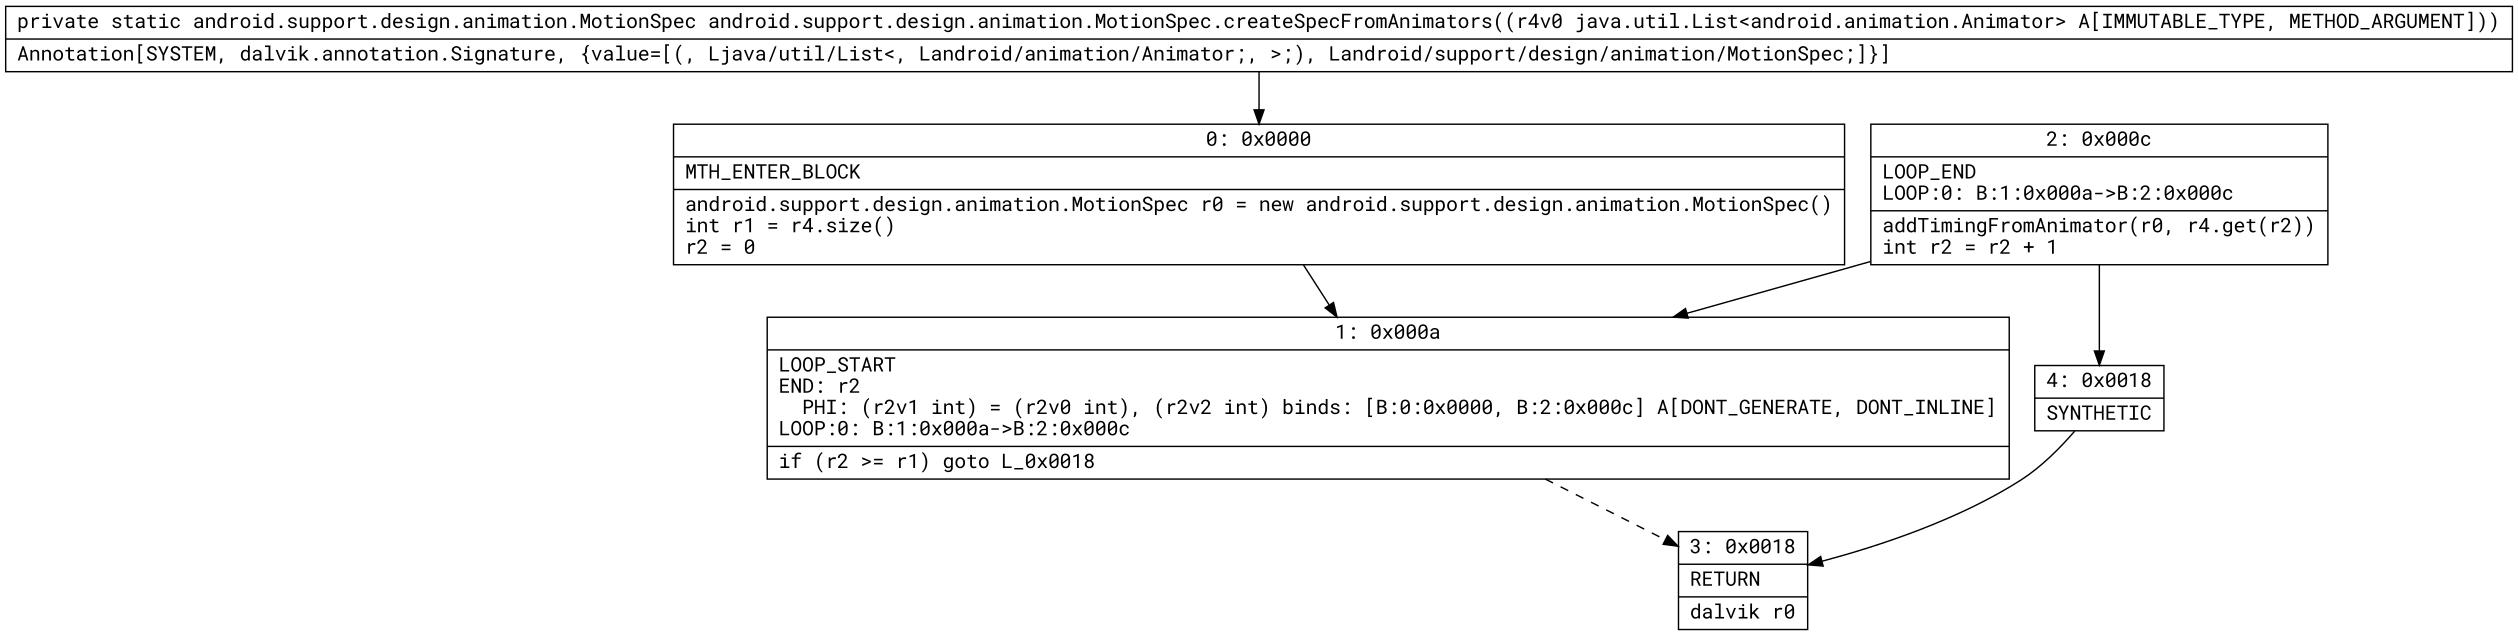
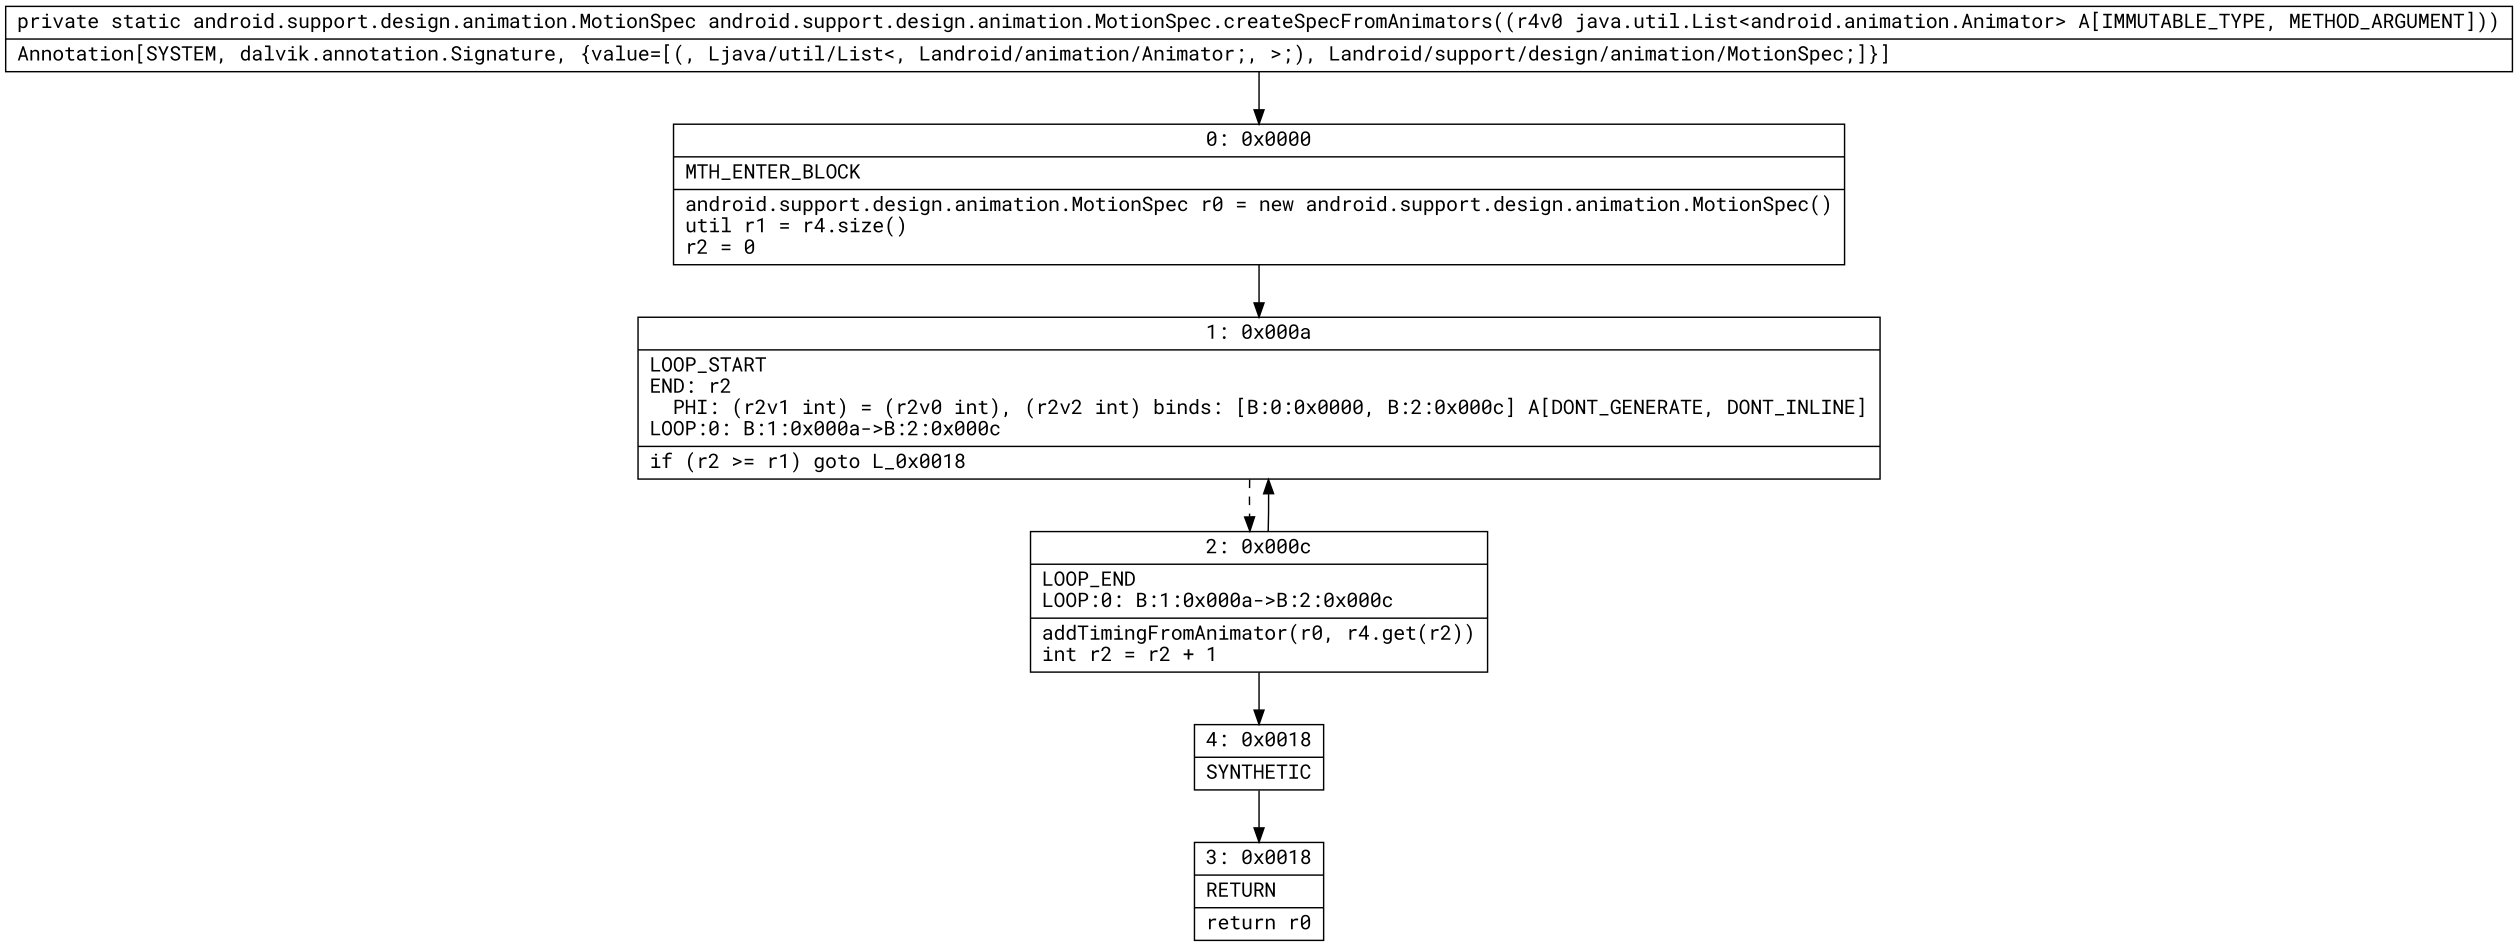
node "0: 0x0000": text "int r1 = r4.size()" -> "util r1 = r4.size()"
edge "1: 0x000a" -> "3: 0x0018": now "1: 0x000a" -> "2: 0x000c"
node "3: 0x0018": text "dalvik r0" -> "return r0"
